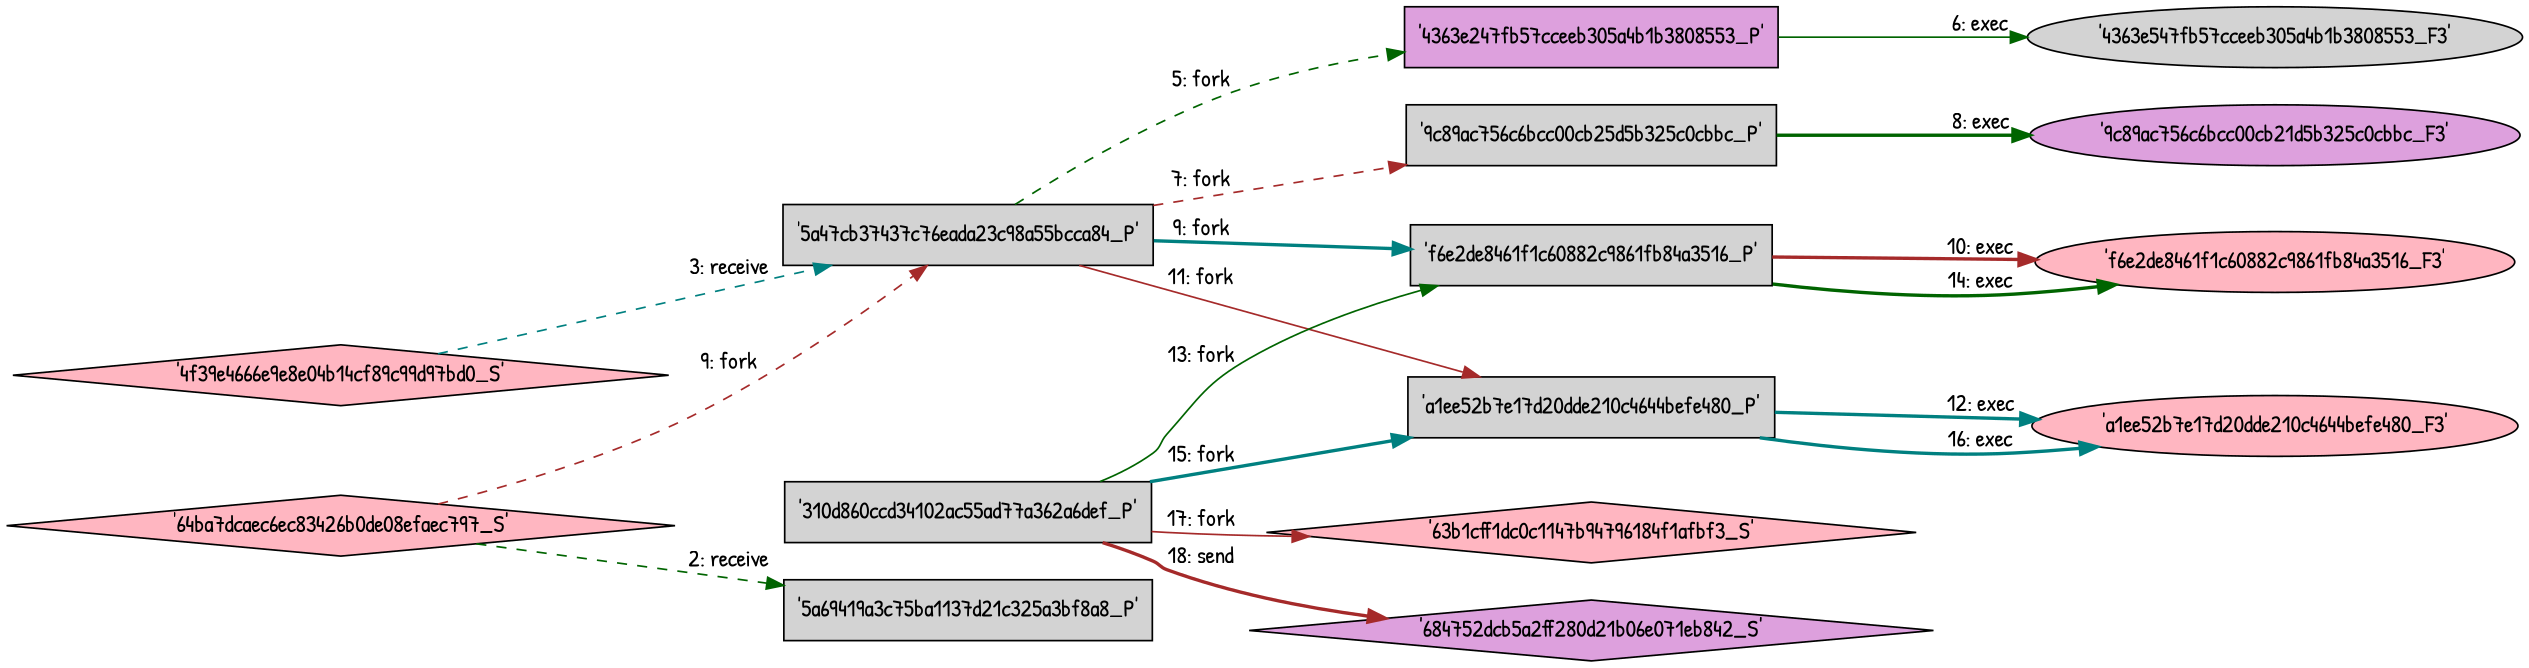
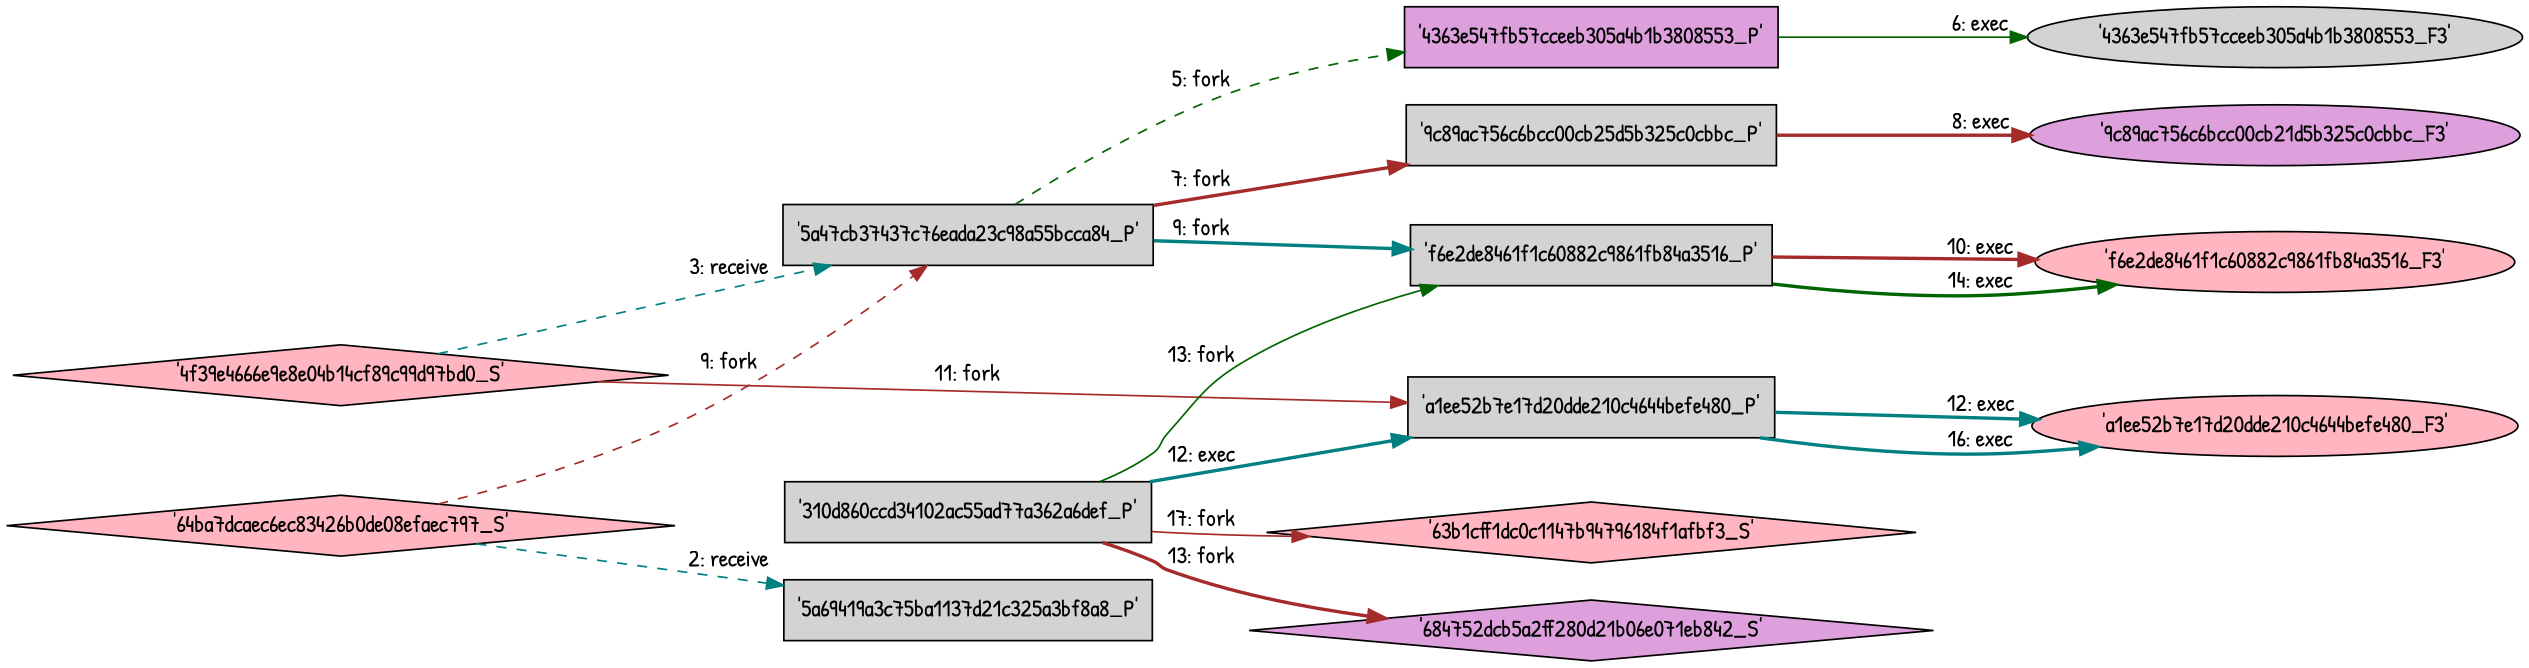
node "'4363e247fb57cceeb305a4b1b3808553_P'": label "'4363e247fb57cceeb305a4b1b3808553_P'" -> "'4363e547fb57cceeb305a4b1b3808553_P'"
edge "'9c89ac756c6bcc00cb25d5b325c0cbbc_P'" -> "'9c89ac756c6bcc00cb21d5b325c0cbbc_F3'": color darkgreen -> brown
edge "'5a47cb37437c76eada23c98a55bcca84_P'" -> "'9c89ac756c6bcc00cb25d5b325c0cbbc_P'": style dashed -> bold
edge "'5a47cb37437c76eada23c98a55bcca84_P'" -> "'a1ee52b7e17d20dde210c4644befe480_P'": now "'4f39e4666e9e8e04b14cf89c99d97bd0_S'" -> "'a1ee52b7e17d20dde210c4644befe480_P'"
edge "'310d860ccd34102ac55ad77a362a6def_P'" -> "'a1ee52b7e17d20dde210c4644befe480_P'": label "15: fork" -> "12: exec"
edge "'310d860ccd34102ac55ad77a362a6def_P'" -> "'684752dcb5a2ff280d21b06e071eb842_S'": label "18: send" -> "13: fork"
edge "'64ba7dcaec6ec83426b0de08efaec797_S'" -> "'5a69419a3c75ba1137d21c325a3bf8a8_P'": color darkgreen -> teal
